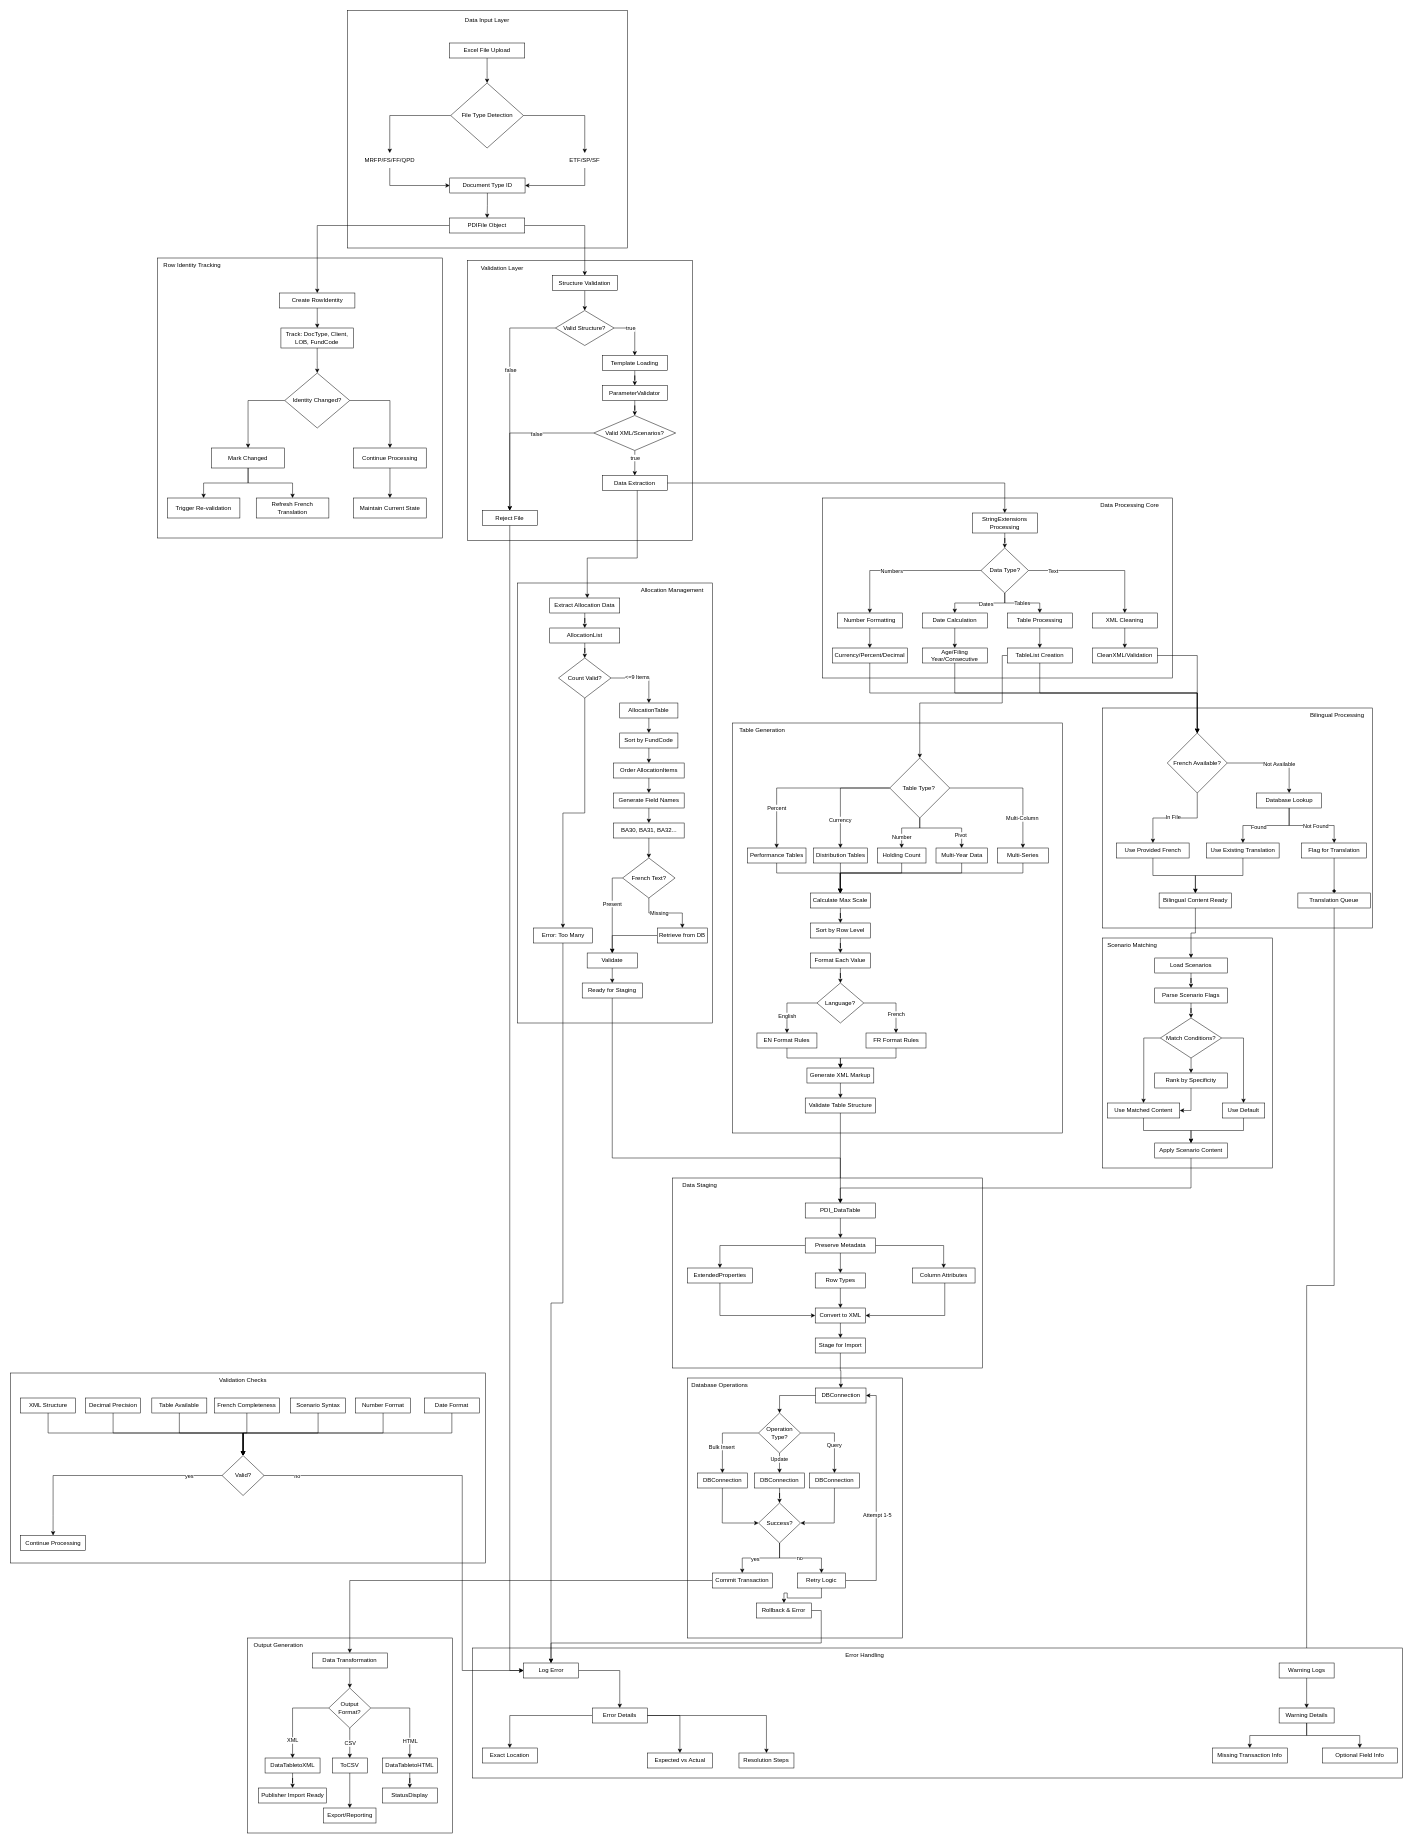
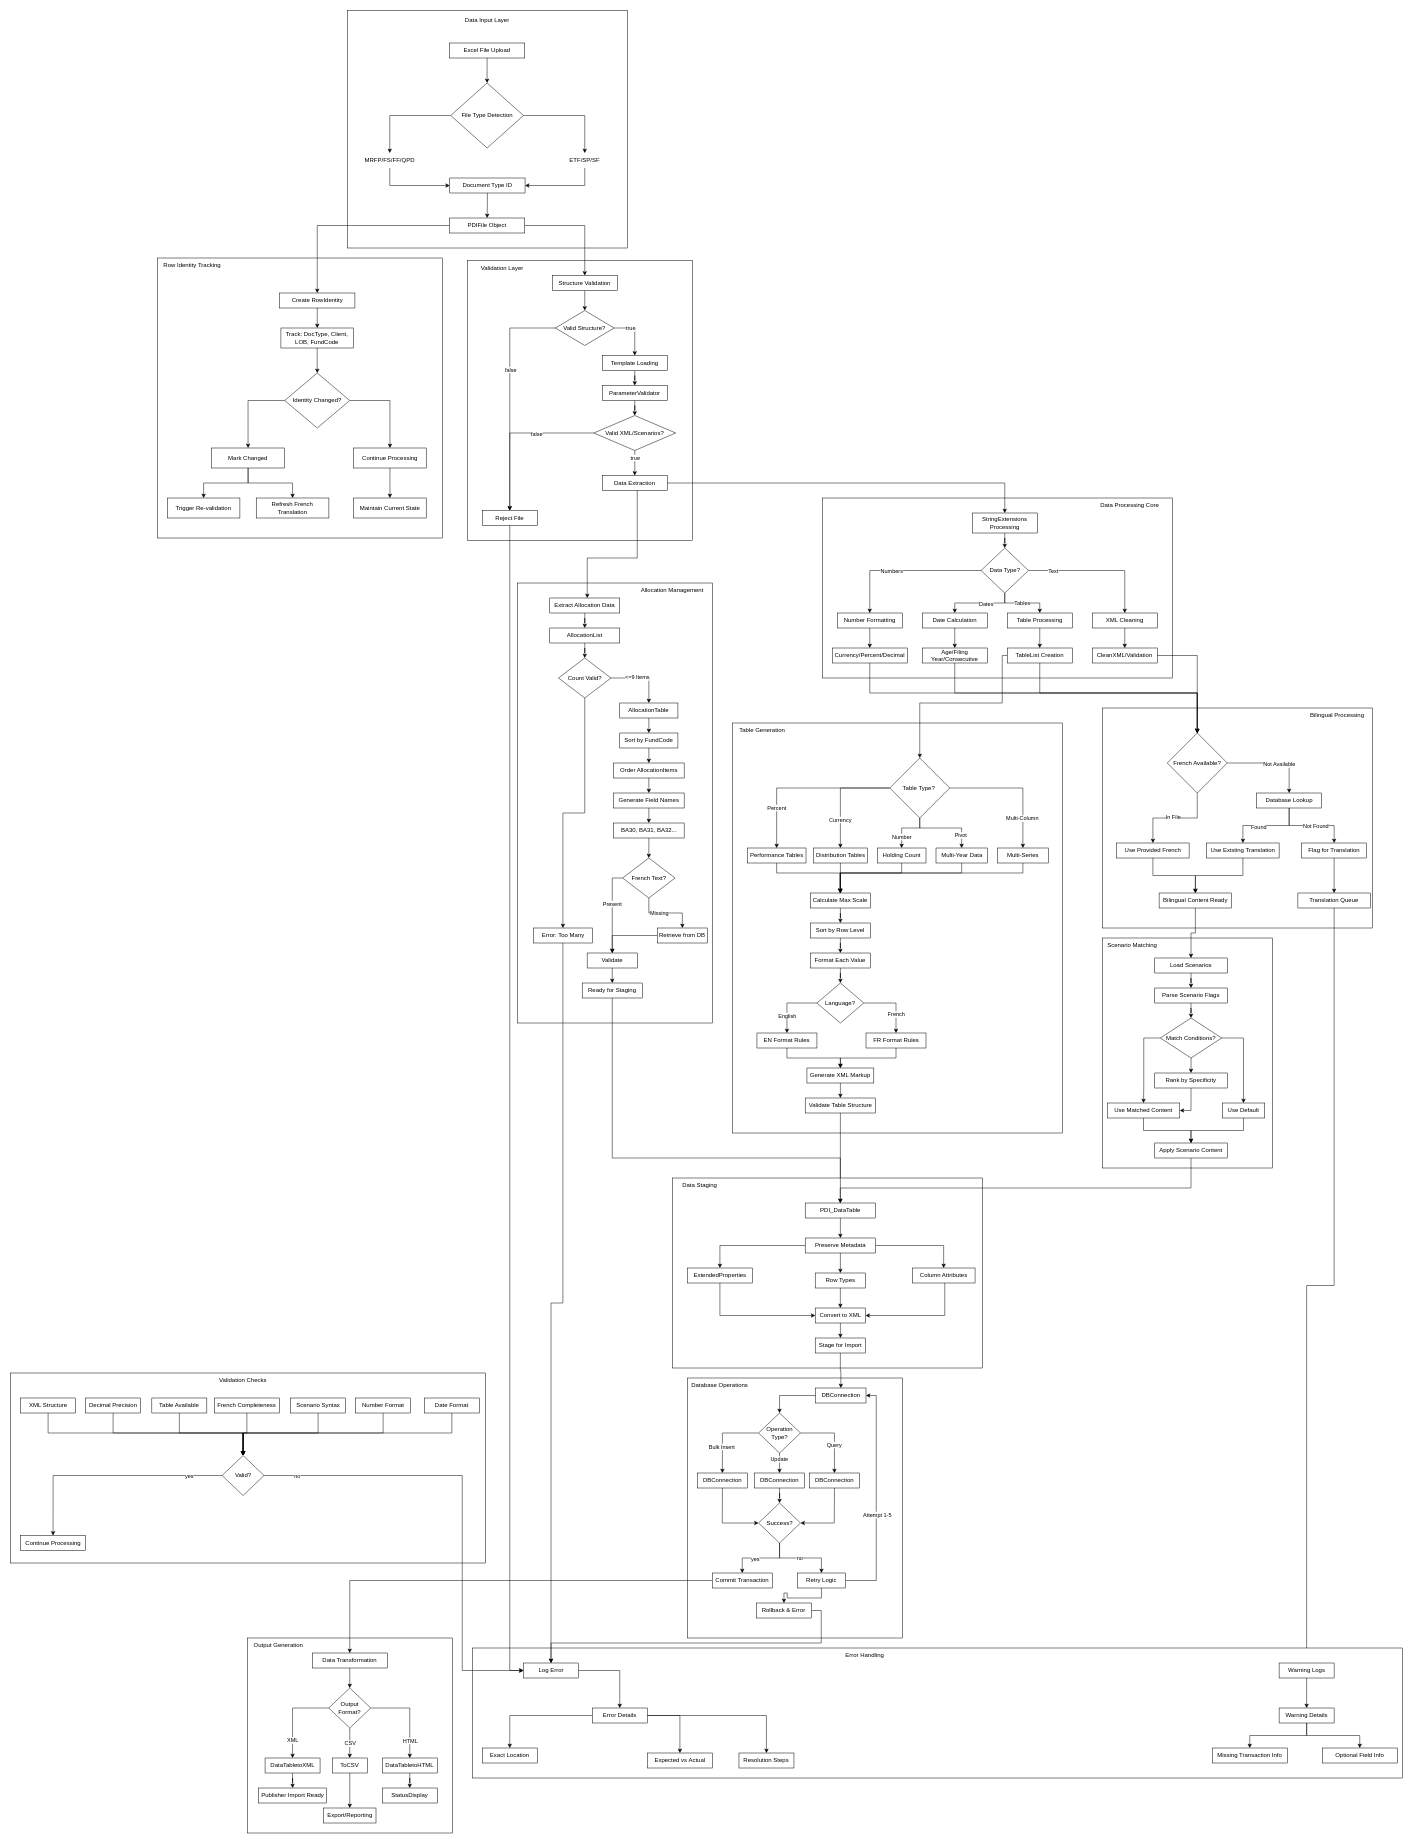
edge "Flag for Translation" -> "Translation Queue": arrowhead diamond -> classic
